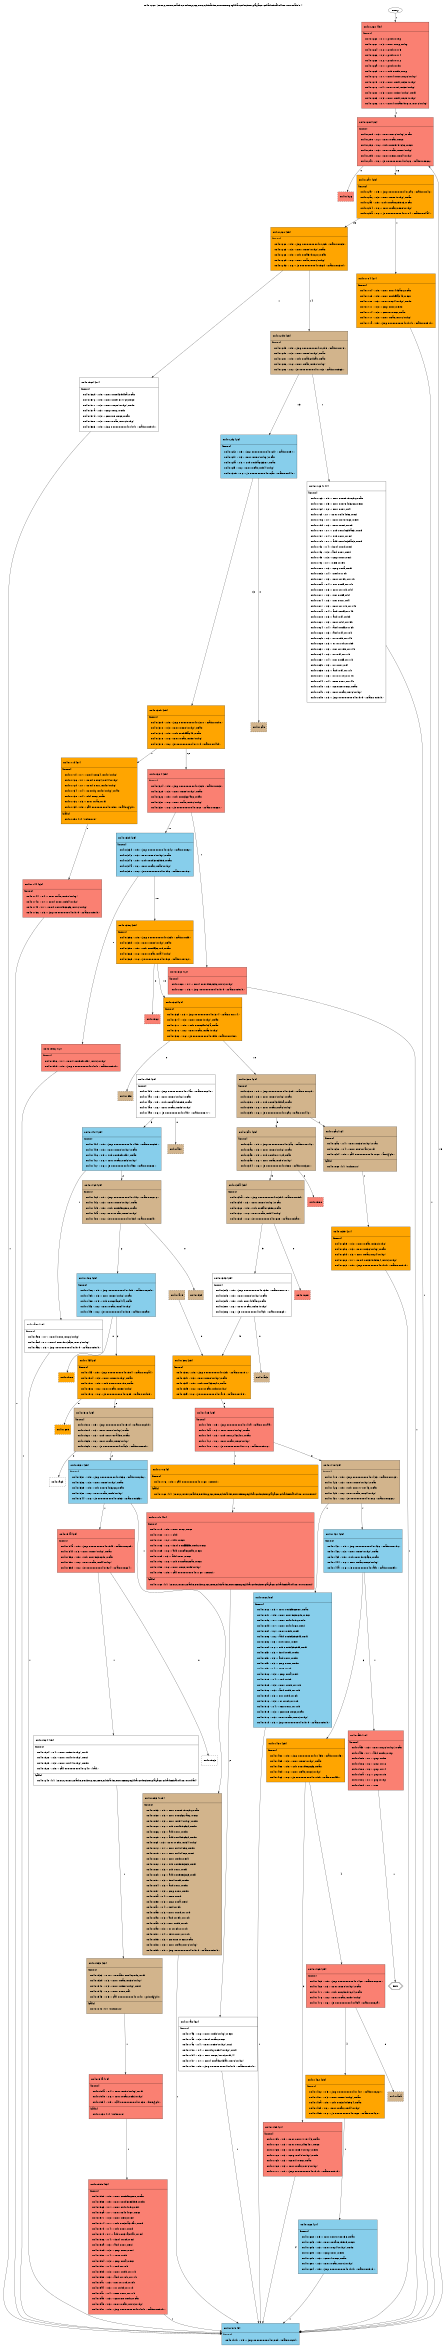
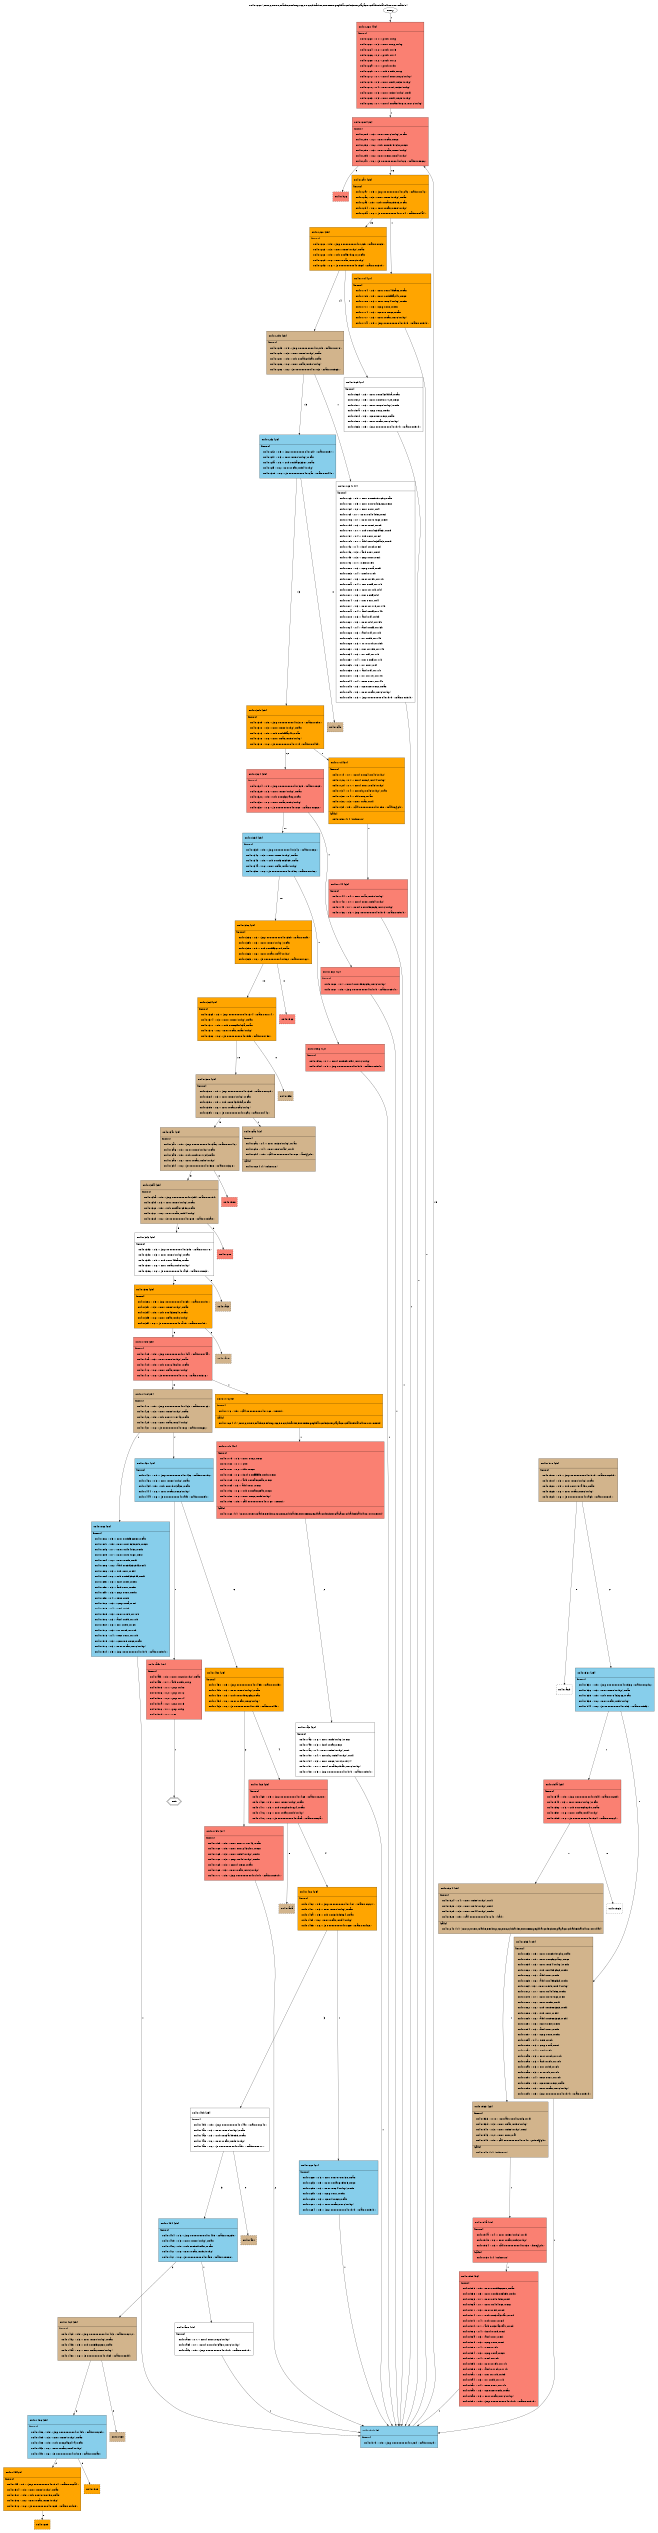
node "0x4016b9 [21]": removed
edge "0x401a19" -> "0x4013ec [25]": reversed
edge "0x4014ff [25]" -> "0x401518 [25]": removed, label "2"
node "0x401924 [15]": fillcolor white -> tan
edge "0x401482 [25]" -> "0x40149b [25]": added, label "3"
